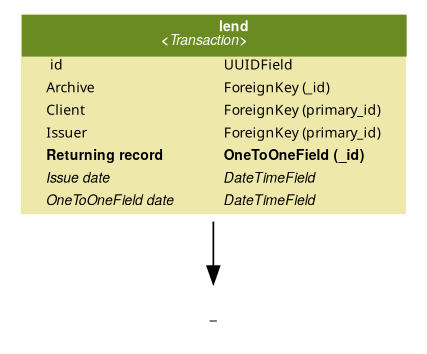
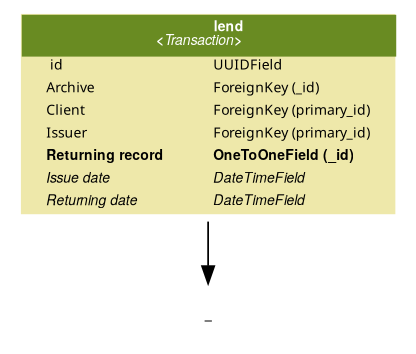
node "lend": text "OneToOneField date" -> "Returning date"
